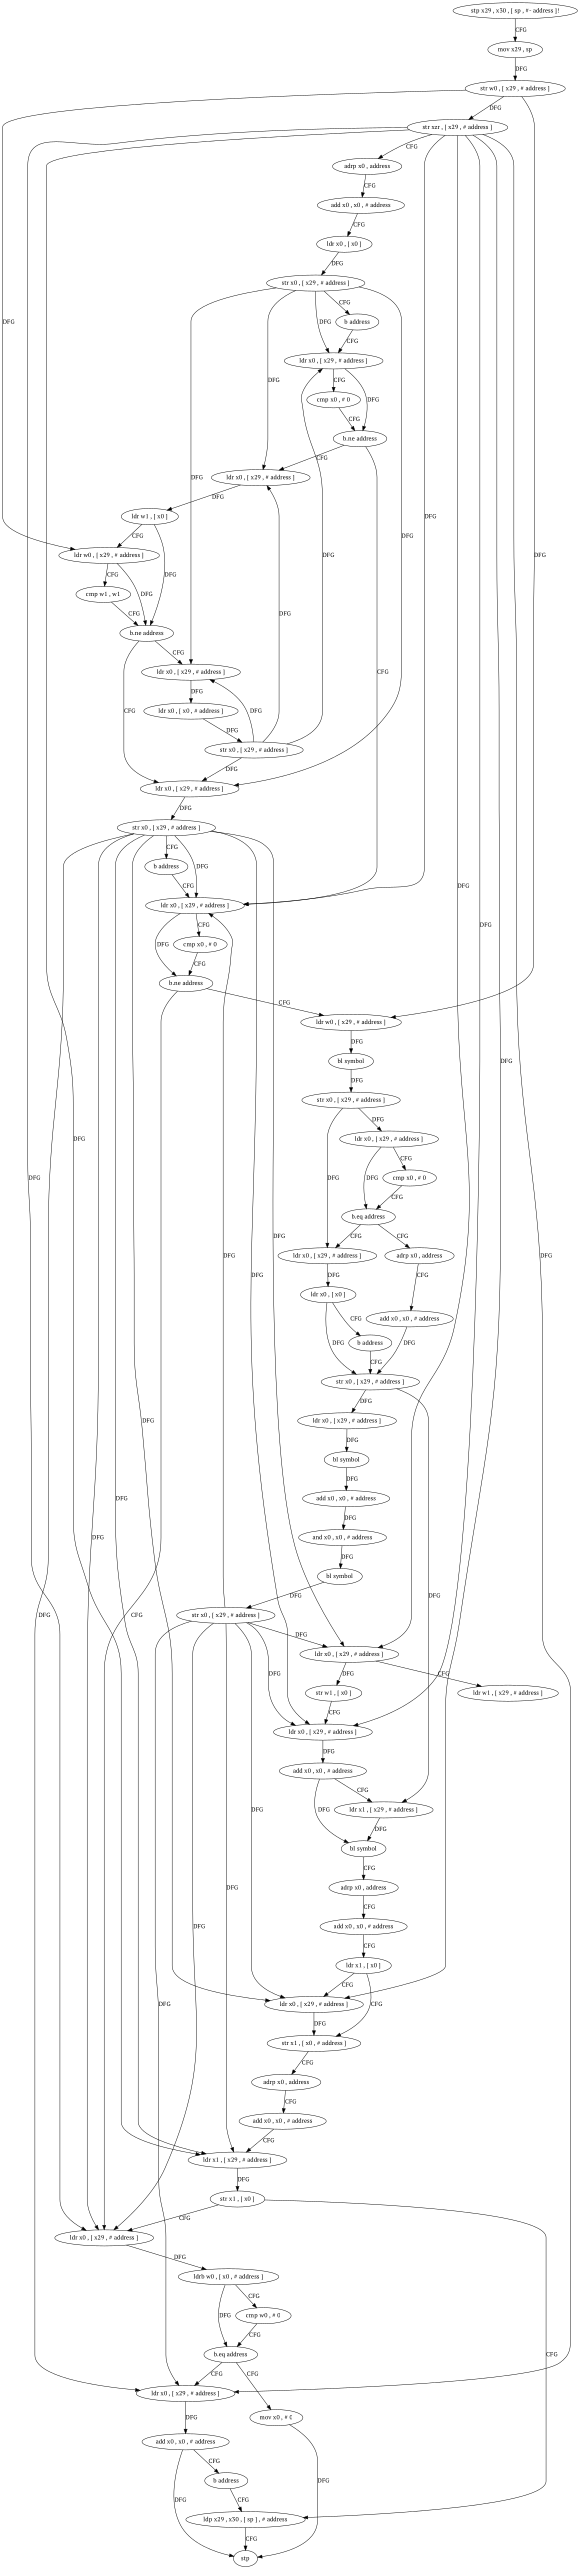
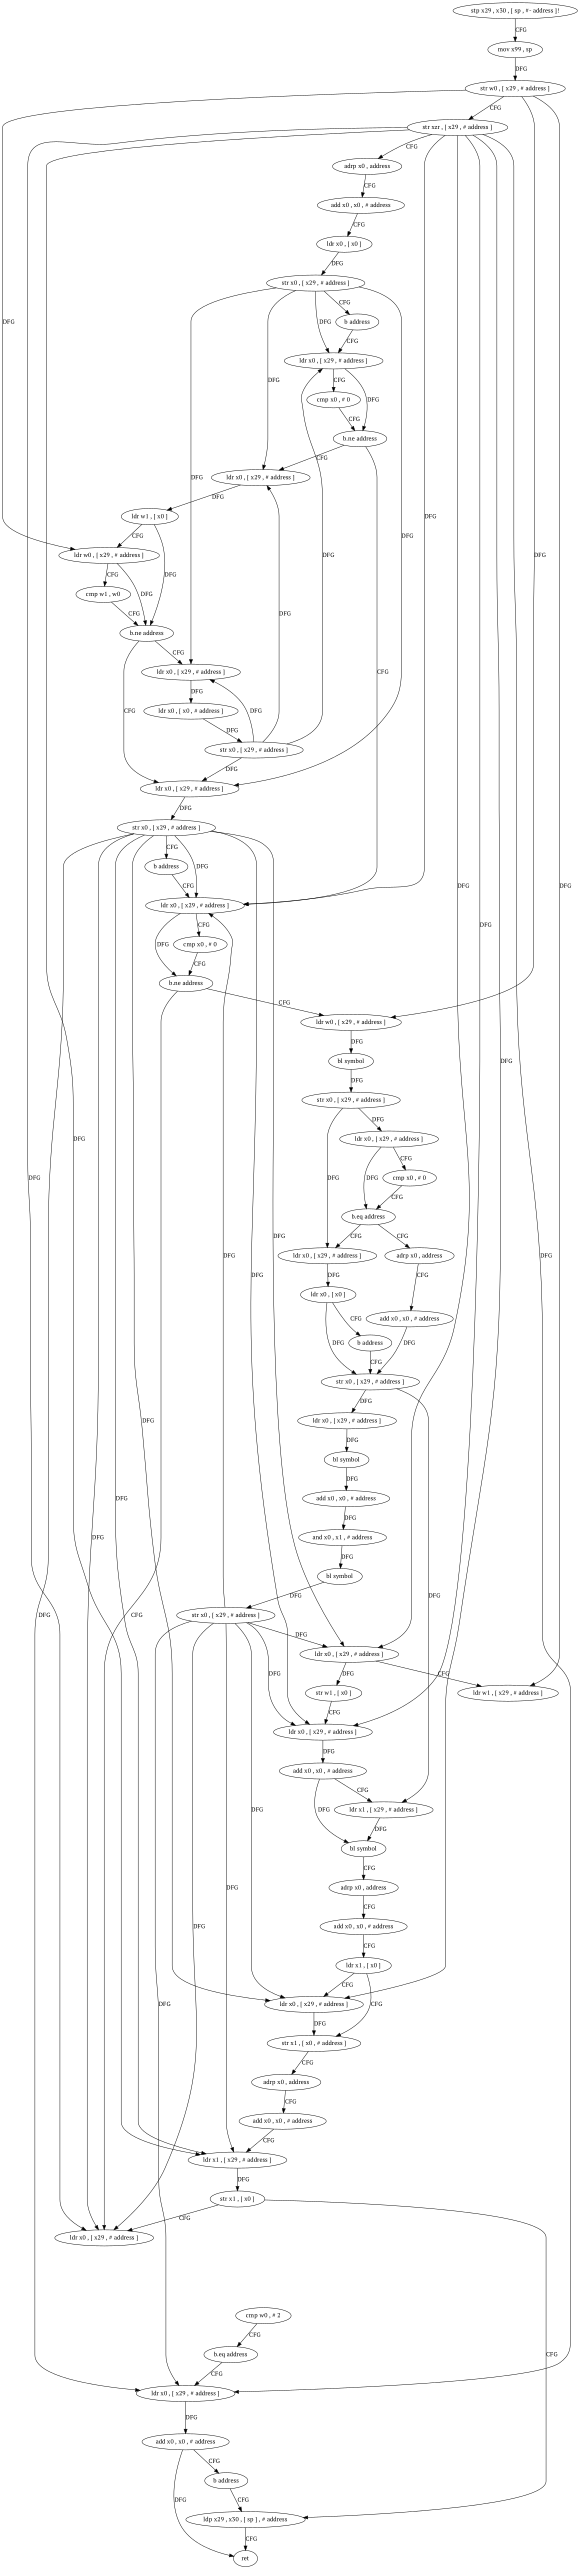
node "mov x29 , sp": label "mov x29 , sp" -> "mov x99 , sp"
edge "str w0 , [ x29 , # address ]" -> "str xzr , [ x29 , # address ]": label "DFG" -> "CFG"
node "cmp w1 , w1": label "cmp w1 , w1" -> "cmp w1 , w0"
edge "str w0 , [ x29 , # address ]" -> "ldr w1 , [ x29 , # address ]": added, label "DFG"
node "and x0 , x0 , # address": label "and x0 , x0 , # address" -> "and x0 , x1 , # address"
node "ldrb w0 , [ x0 , # address ]": removed
node "cmp w0 , # 0": label "cmp w0 , # 0" -> "cmp w0 , # 2"
node "mov x0 , # 0": removed
node "stp": label "stp" -> "ret"
